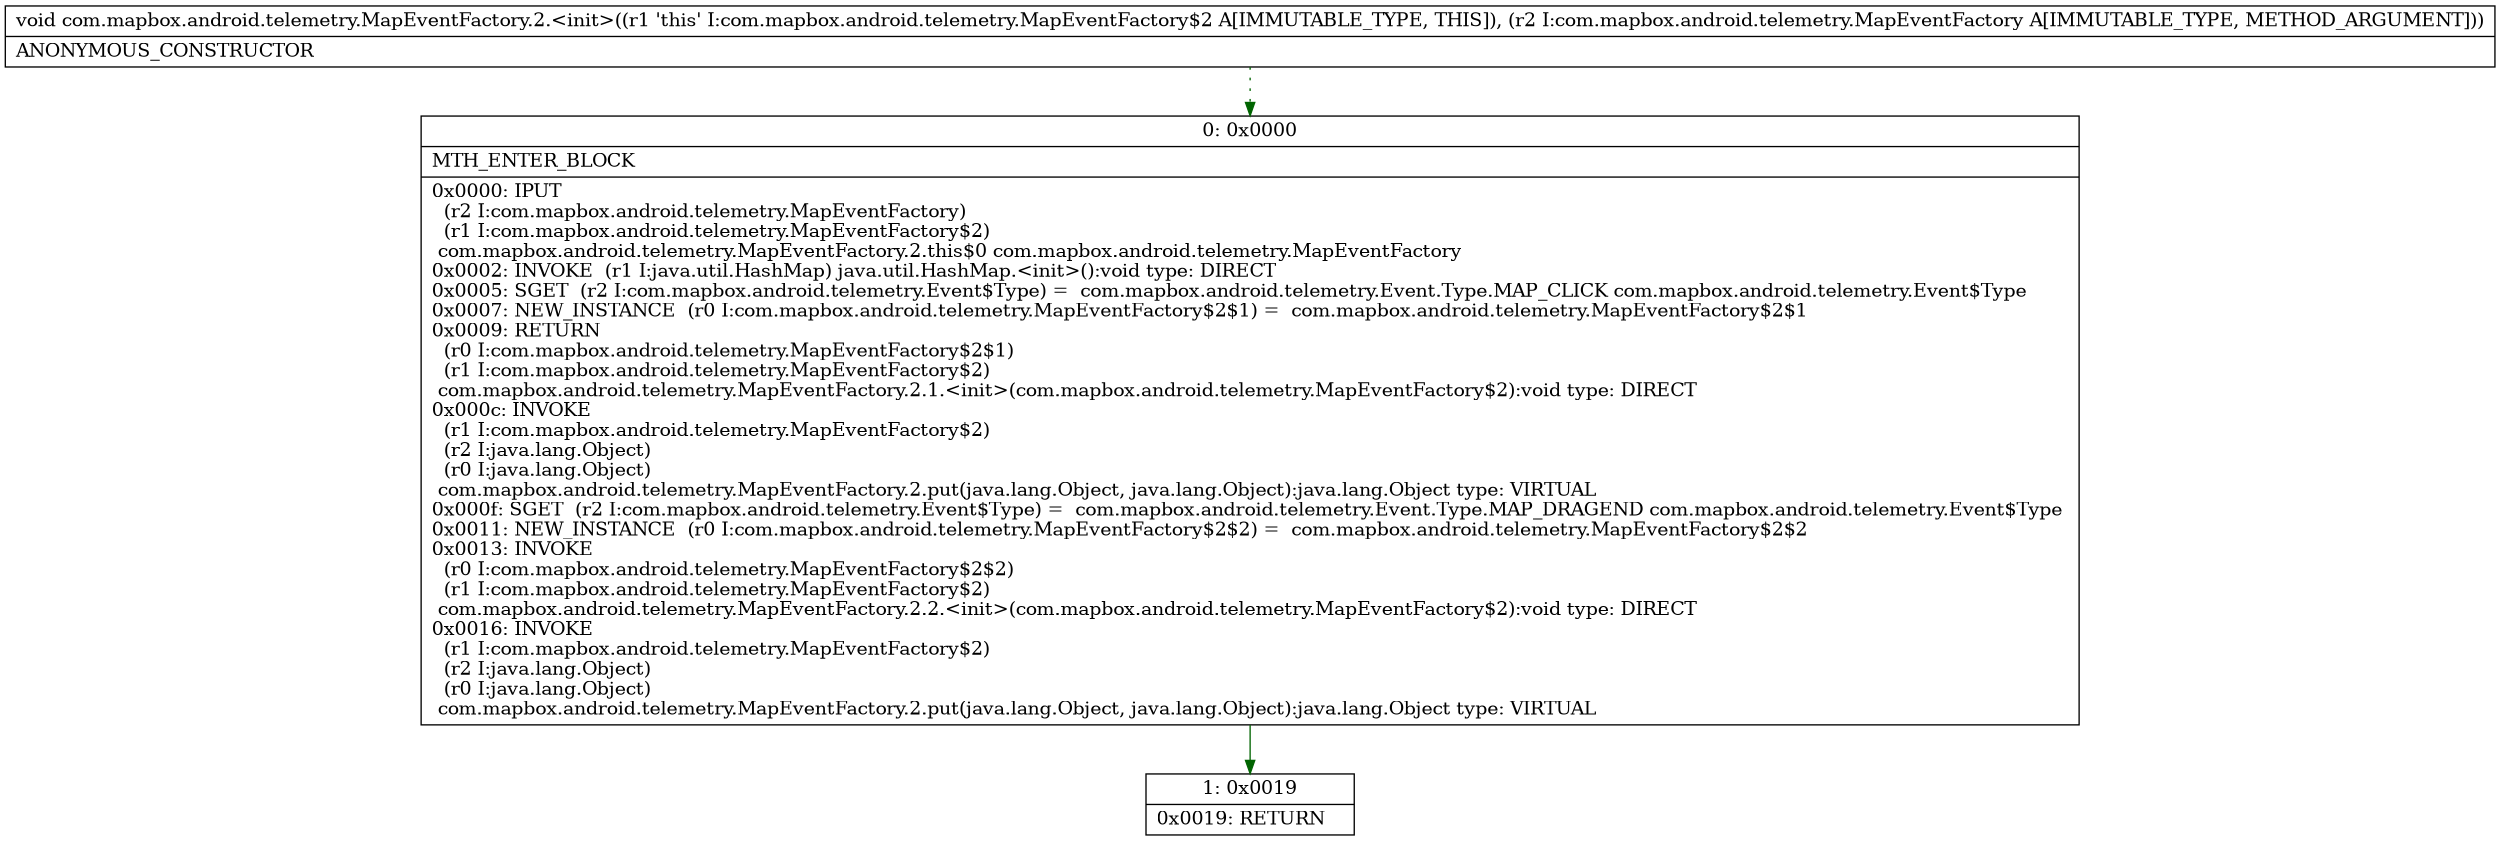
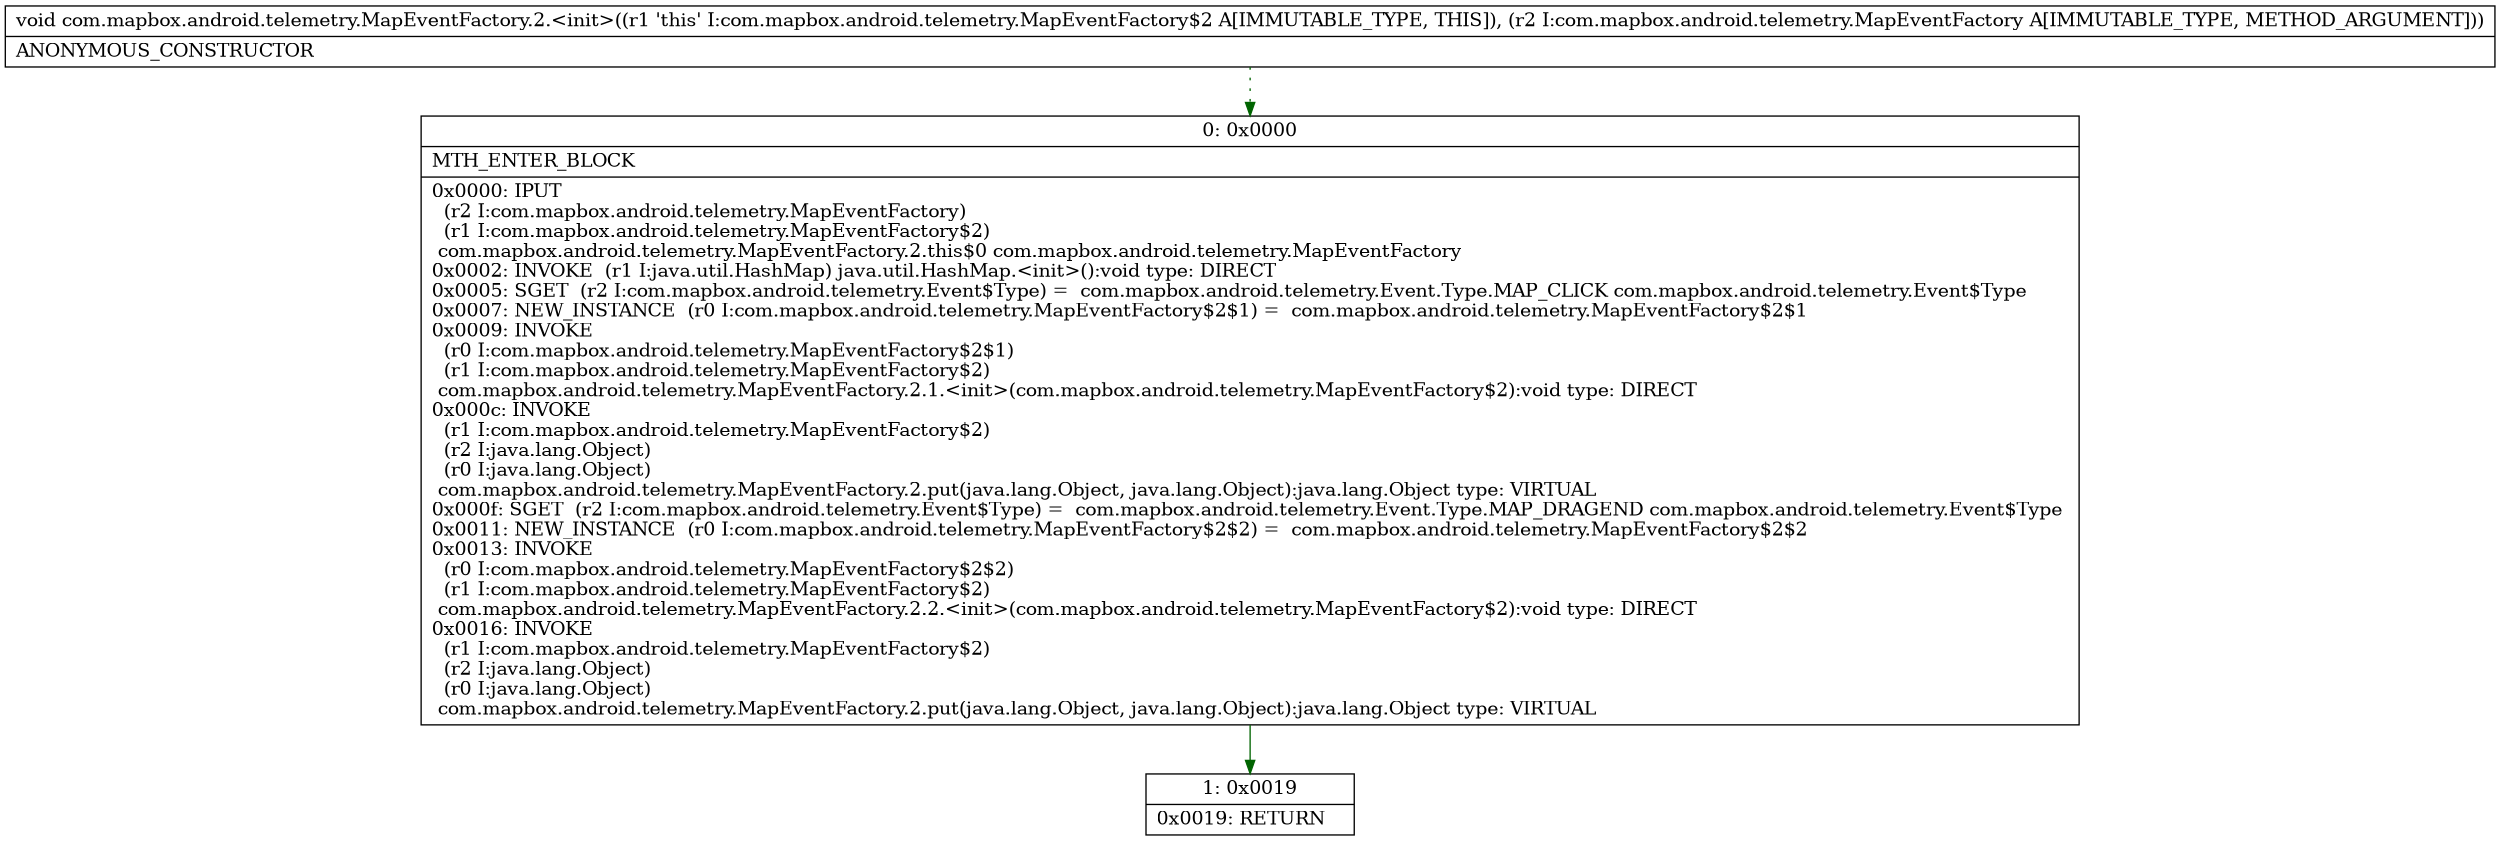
node "0: 0x0000": text "0x0009: RETURN" -> "0x0009: INVOKE"
